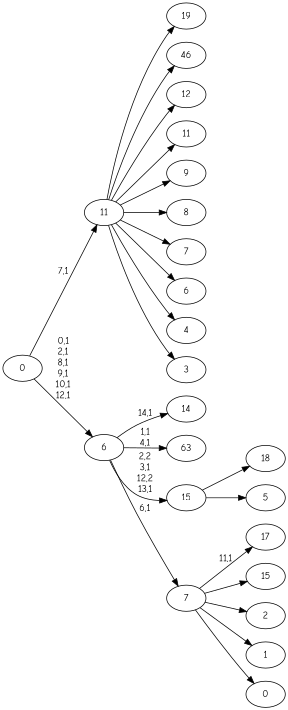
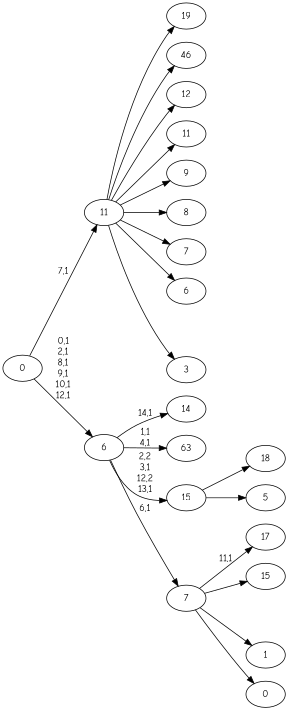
node "4": removed
node "2": removed
